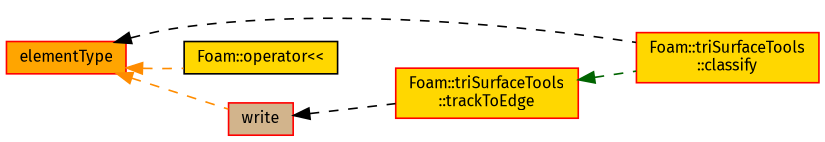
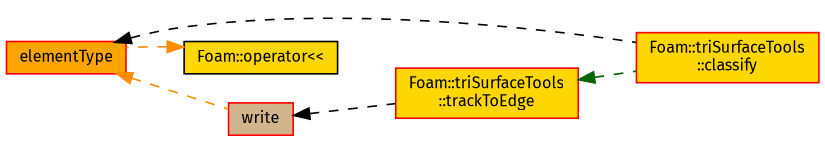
edge "Foam::operator<<" -> "elementType": reversed
